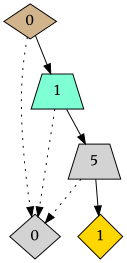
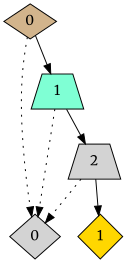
node "5": label "5" -> "2"
